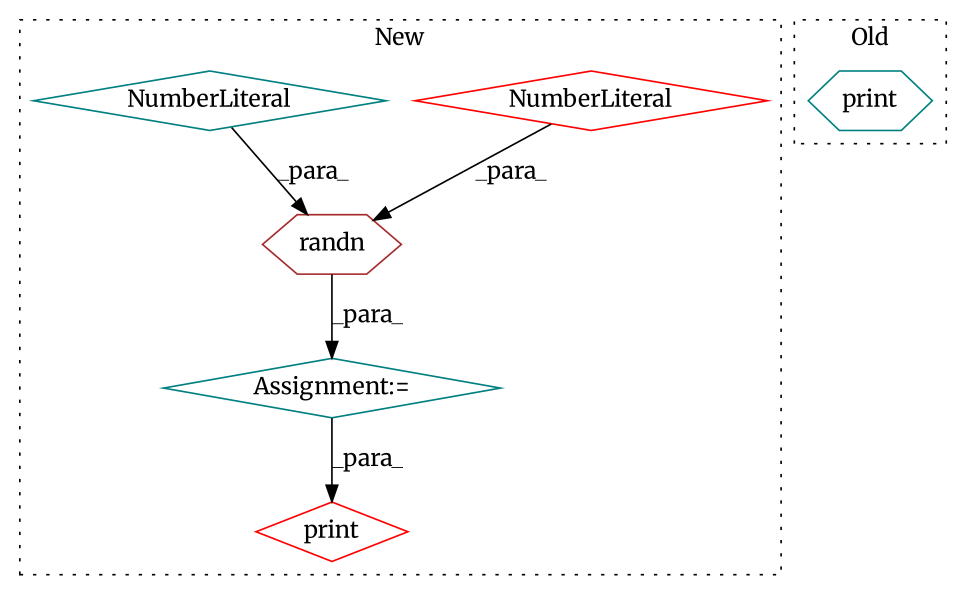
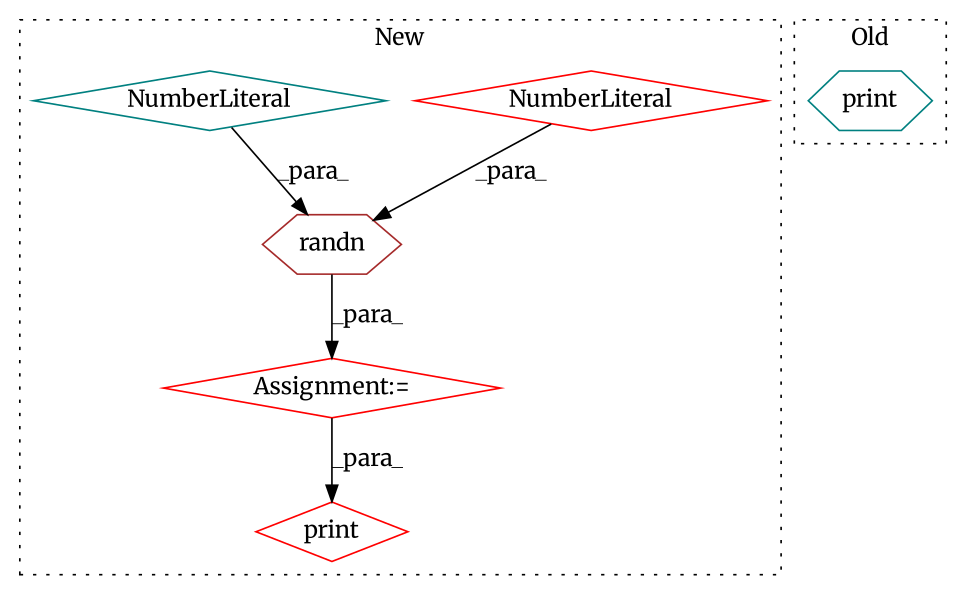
node "Assignment:=": color teal -> red
